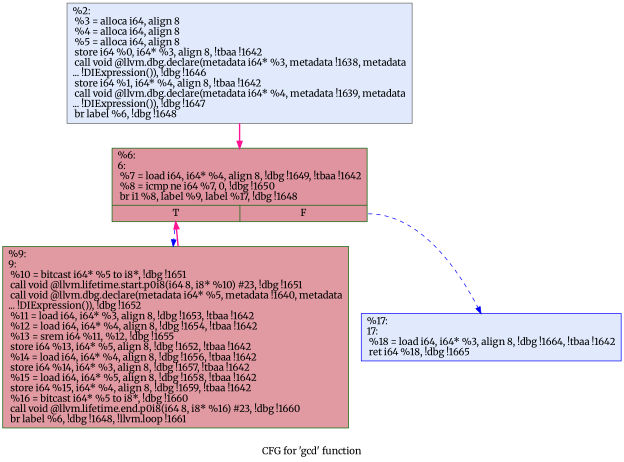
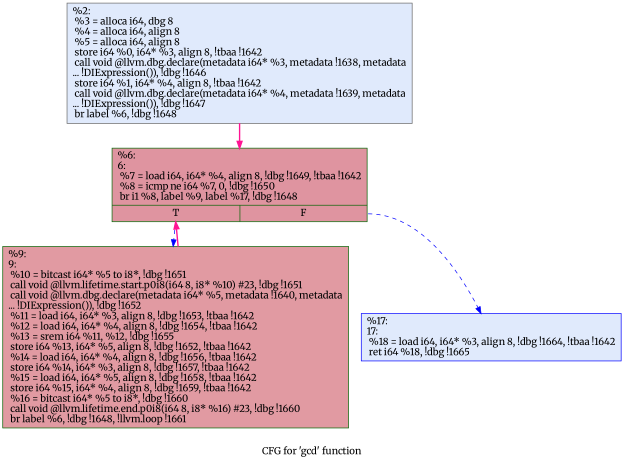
node "%2:": text "%3 = alloca i64, align 8" -> "%3 = alloca i64, dbg 8"
